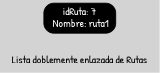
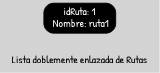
node "idRuta: 7 Nombre: ruta1": label "idRuta: 7 Nombre: ruta1" -> "idRuta: 1 Nombre: ruta1"
